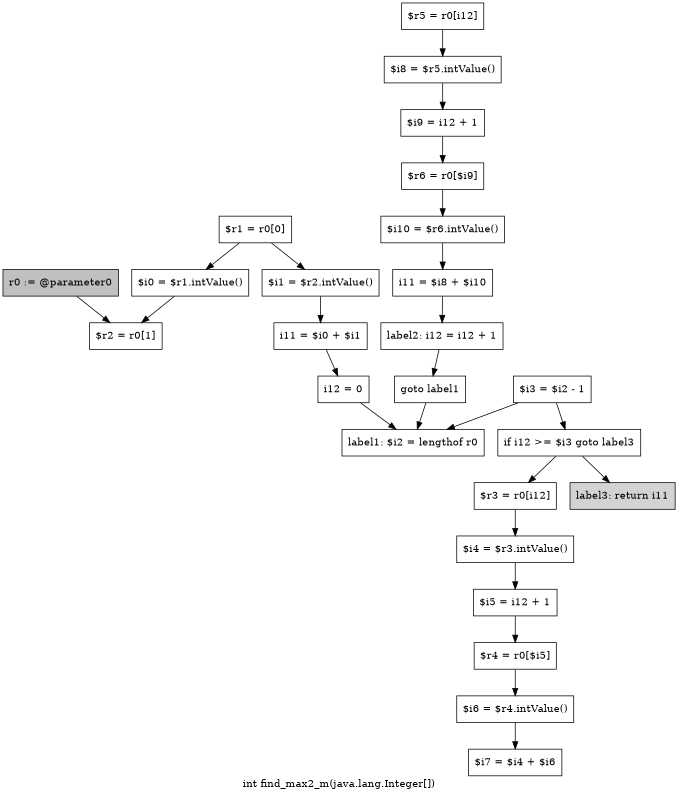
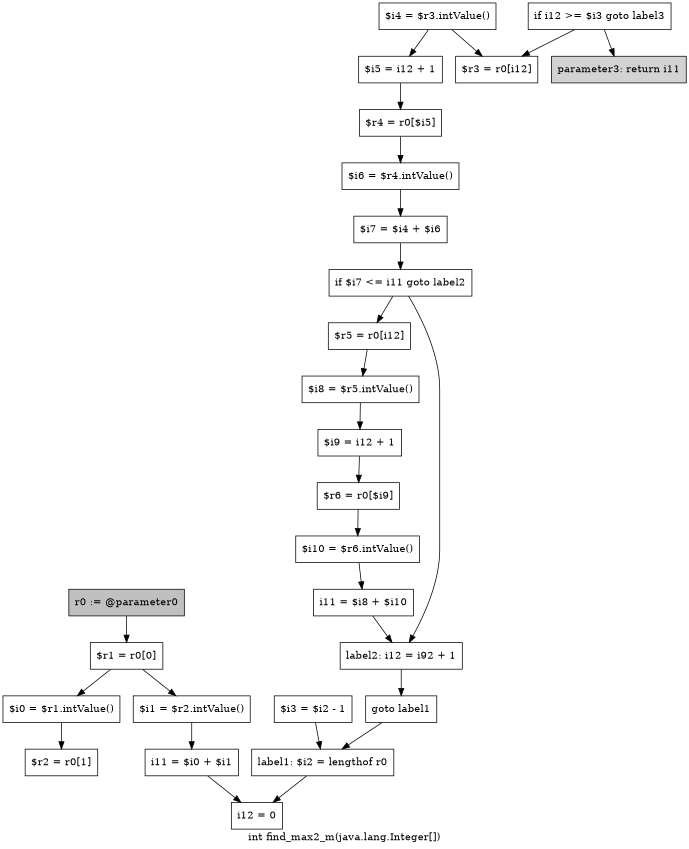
node "if $i7 <= i11 goto label2": added
edge "r0 := @parameter0" -> "$r2 = r0[1]": now "r0 := @parameter0" -> "$r1 = r0[0]"
node "label2: i12 = i12 + 1": label "label2: i12 = i12 + 1" -> "label2: i12 = i92 + 1"
edge "$i3 = $i2 - 1" -> "if i12 >= $i3 goto label3": removed
edge "i12 = 0" -> "label1: $i2 = lengthof r0": reversed
node "label3: return i11": label "label3: return i11" -> "parameter3: return i11"
edge "$r3 = r0[i12]" -> "$i4 = $r3.intValue()": reversed
